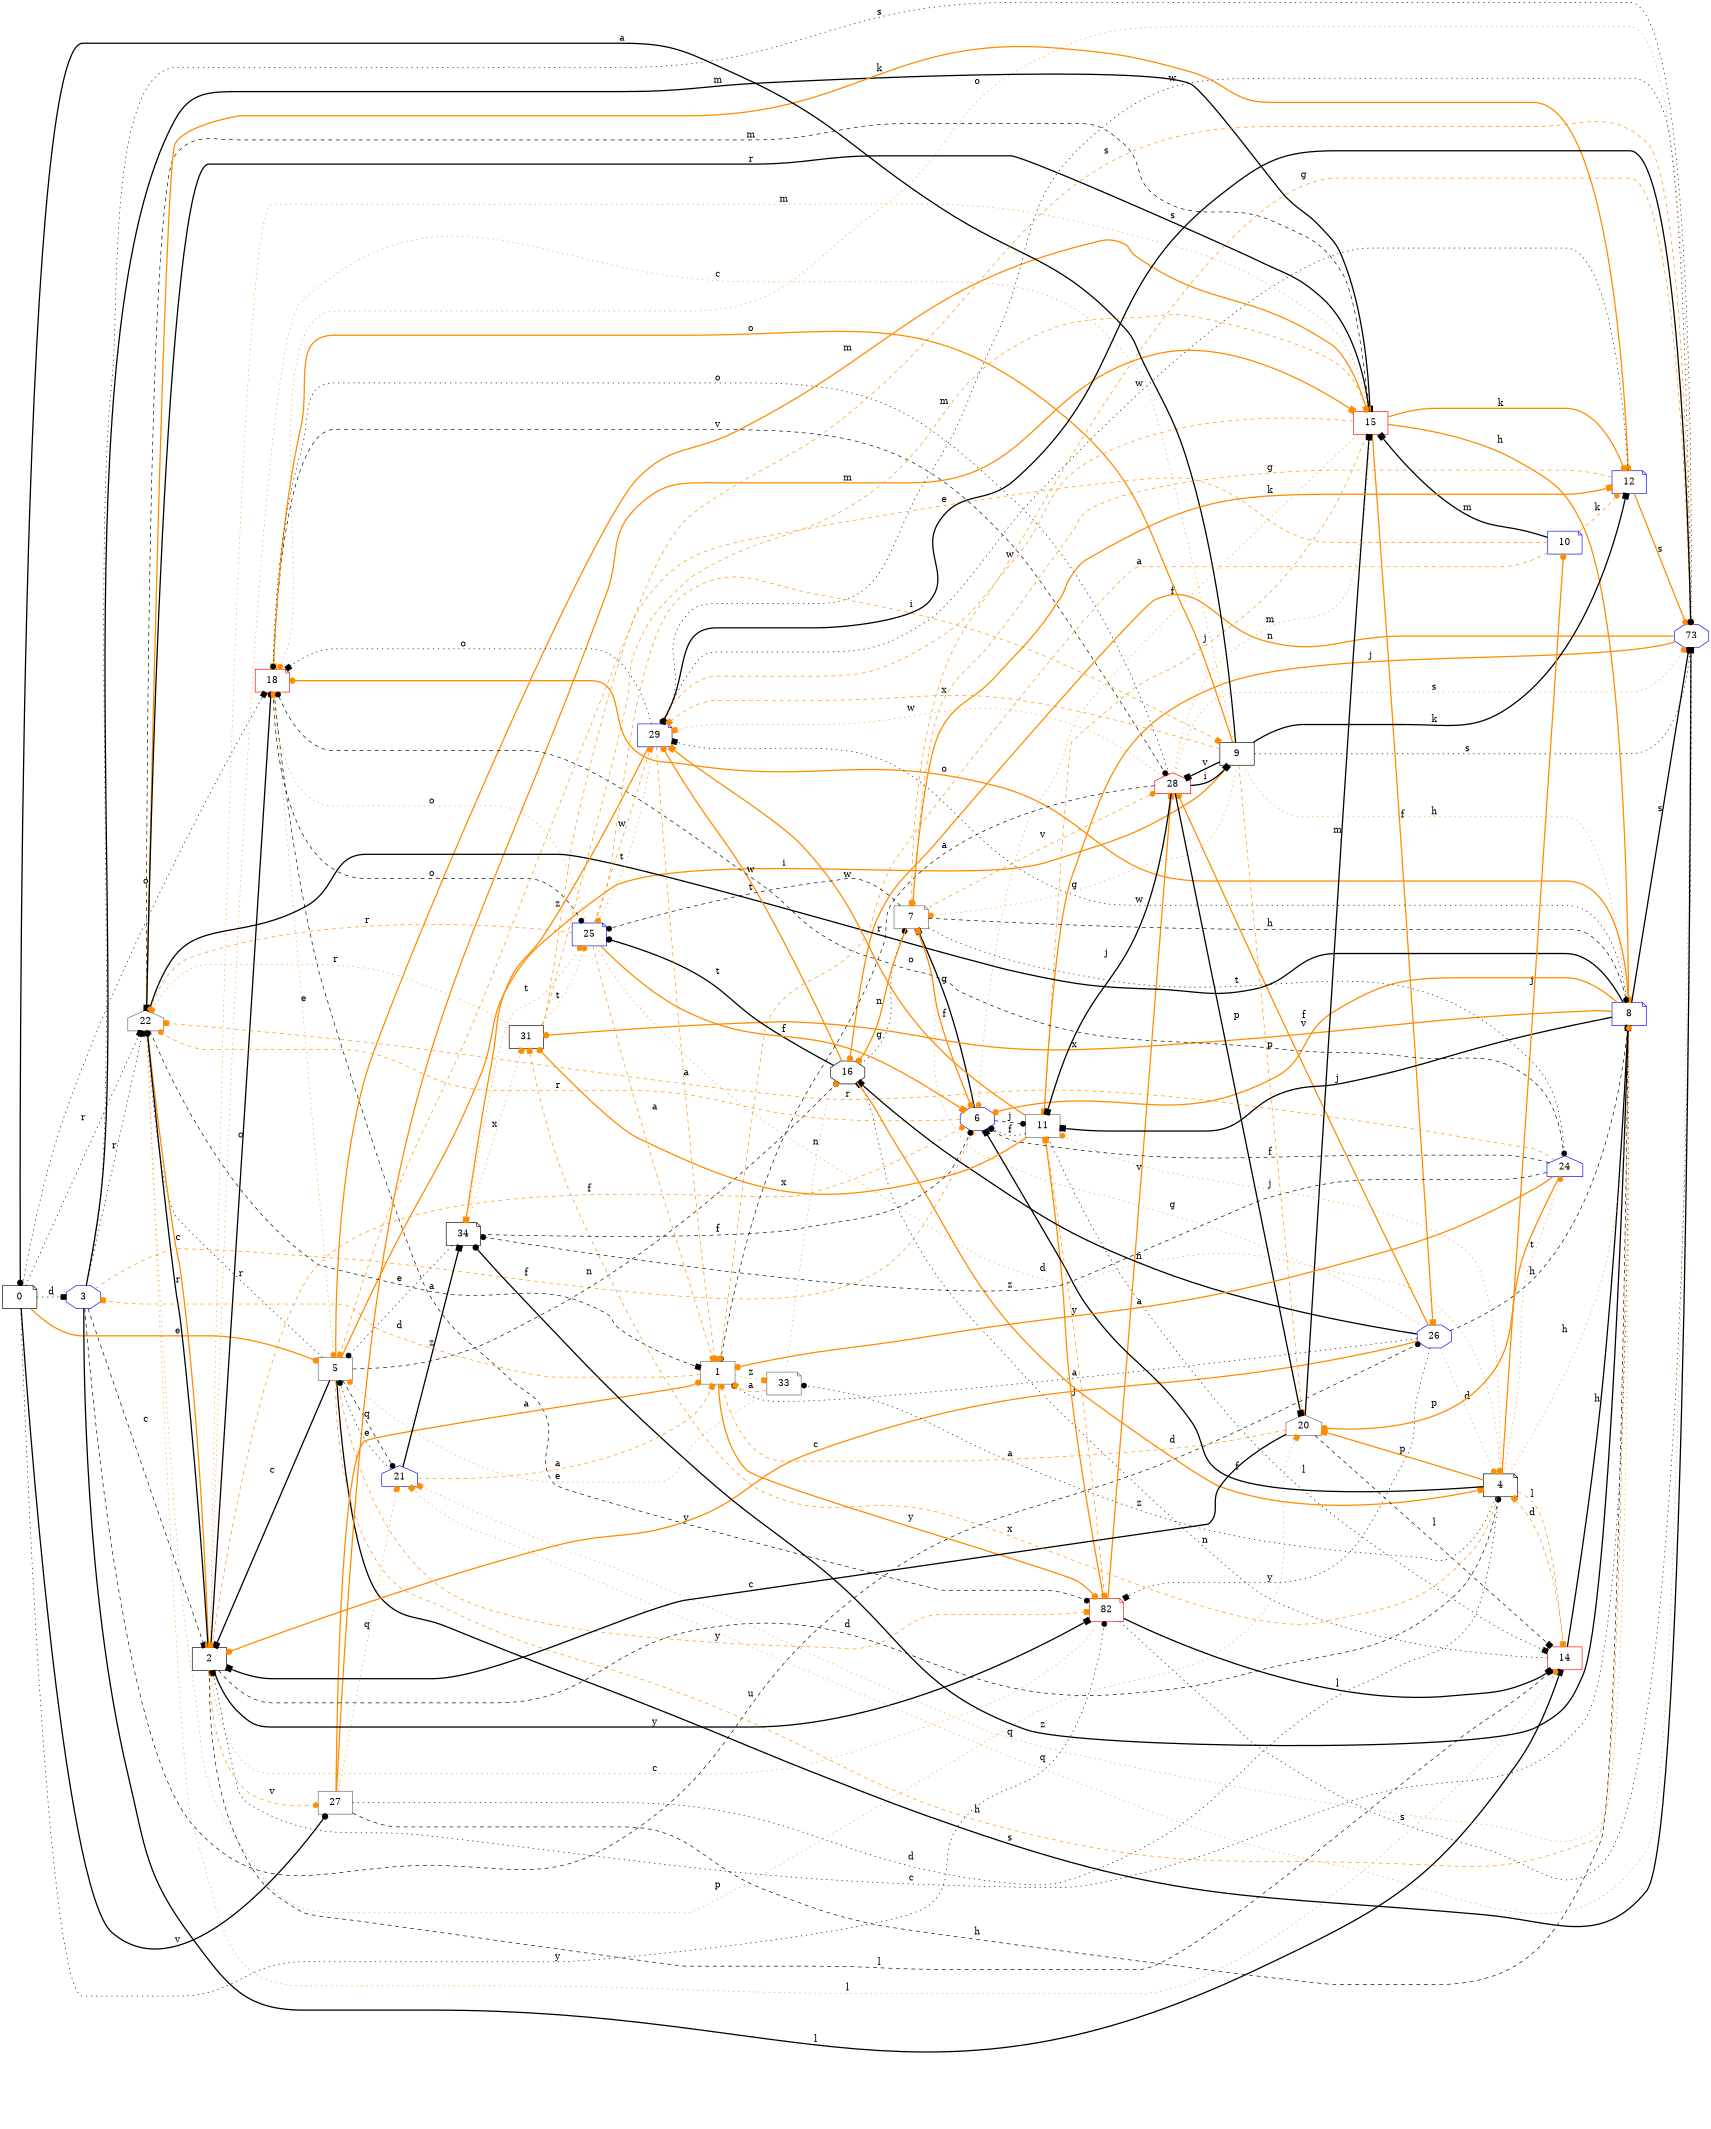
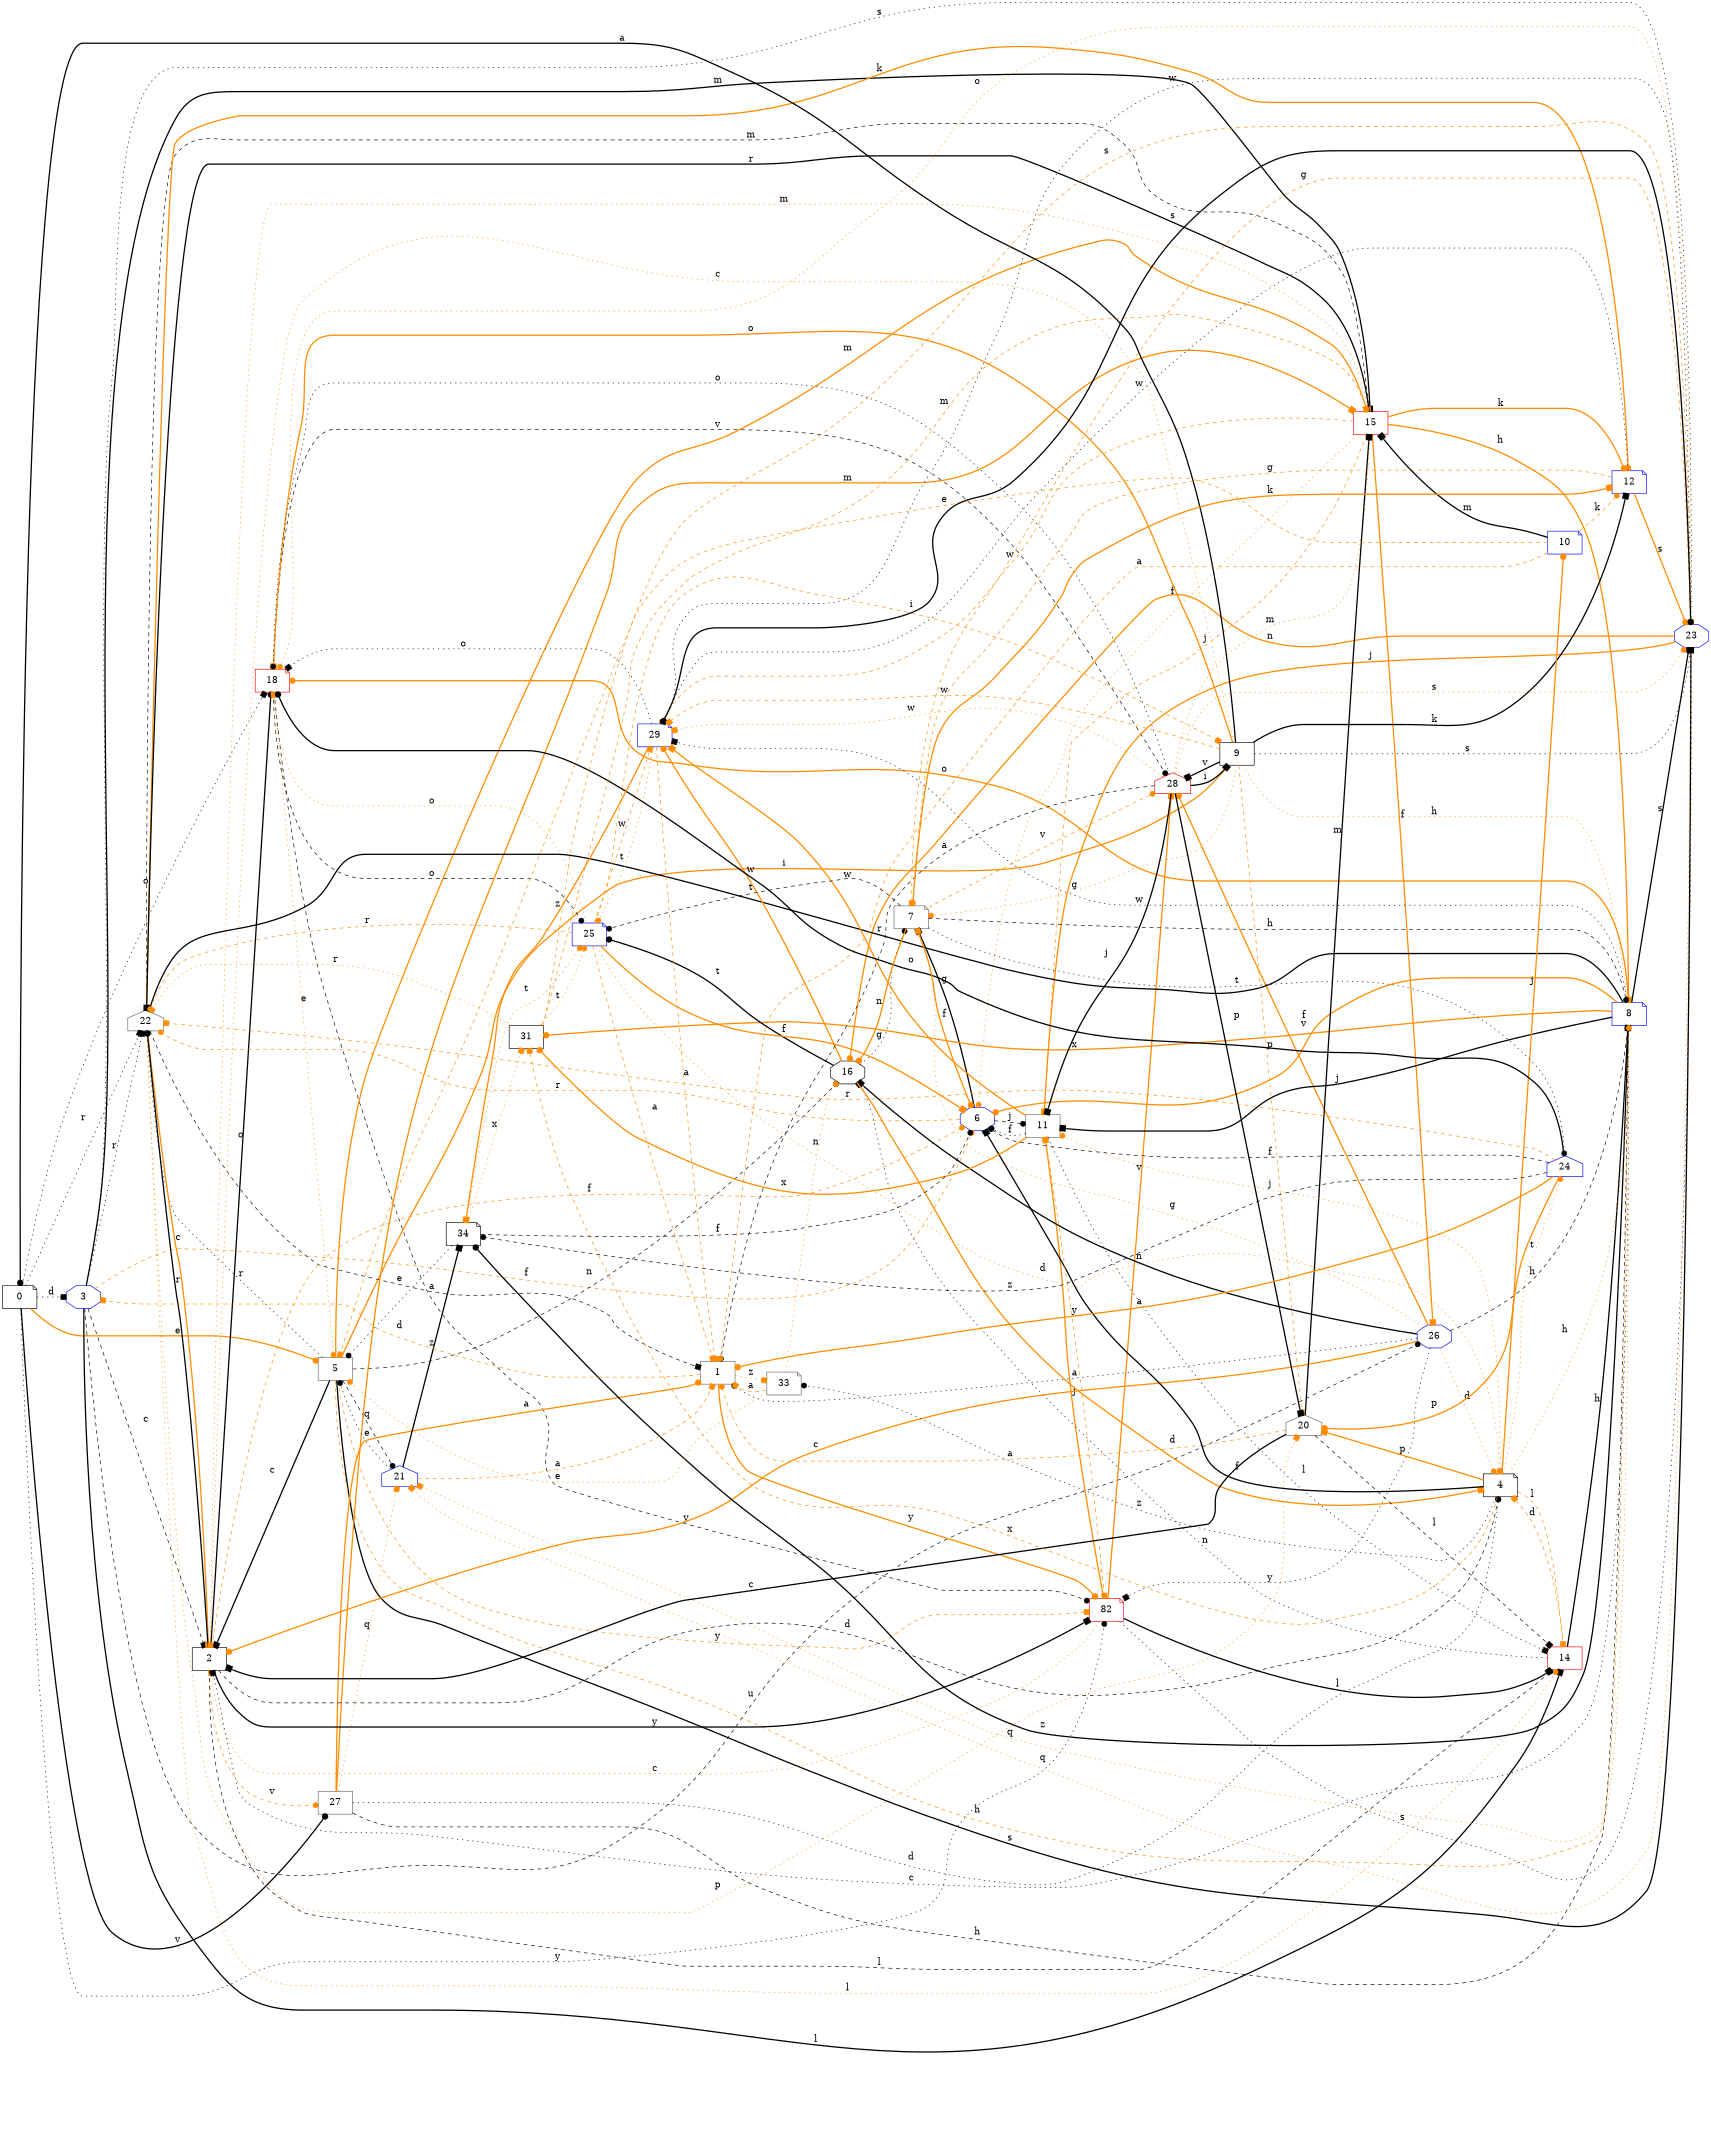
node "73": label "73" -> "23"
edge "9" -> "29": label "x" -> "w"
edge "24" -> "18": style dashed -> bold
